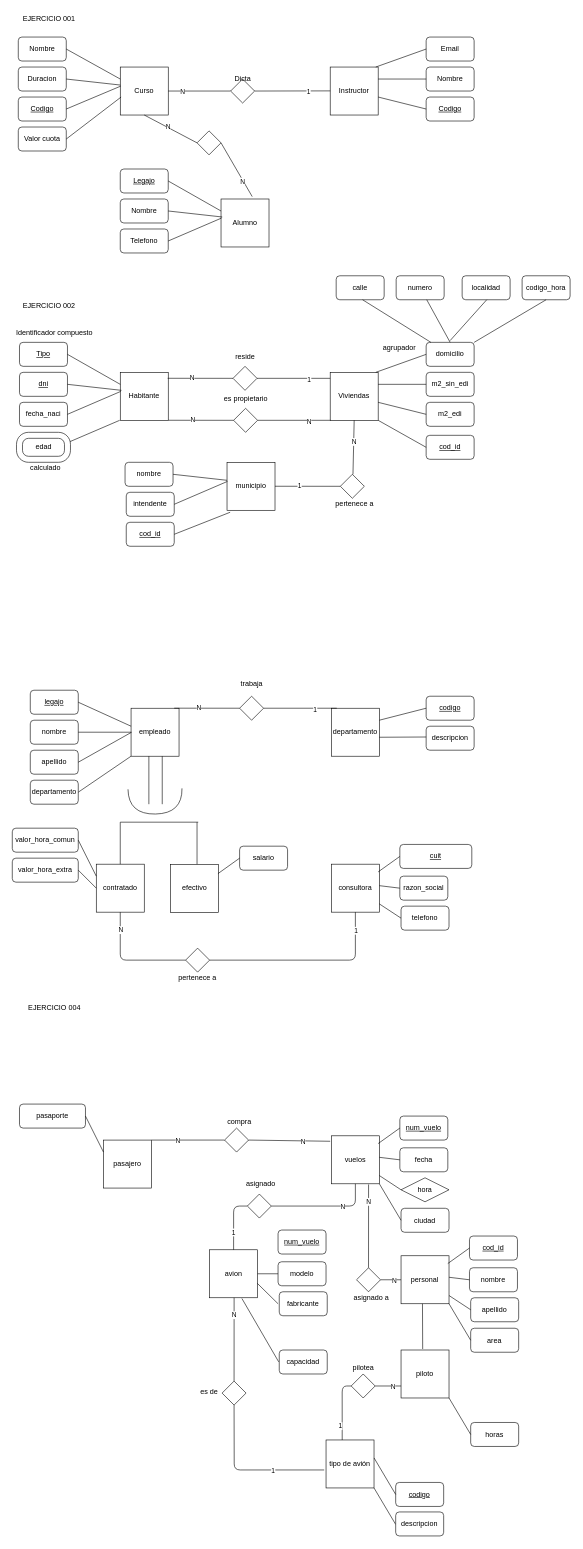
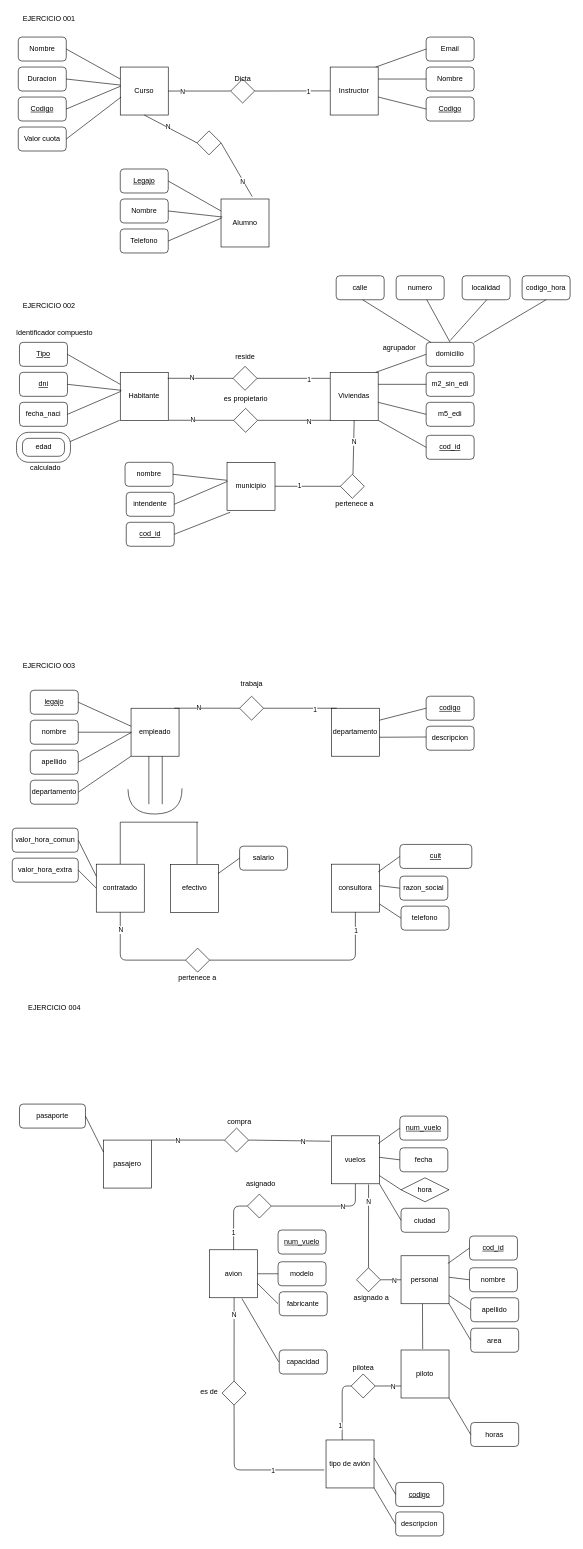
node "m2_edi": label "m2_edi" -> "m5_edi"
node "EJERCICIO 003": added
